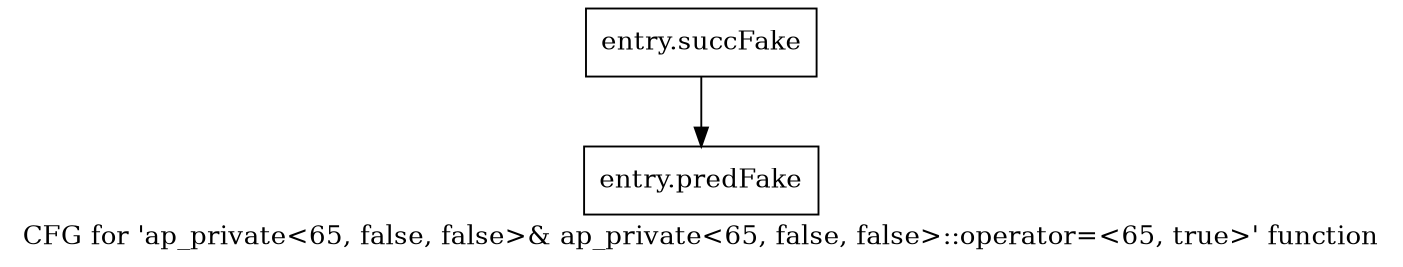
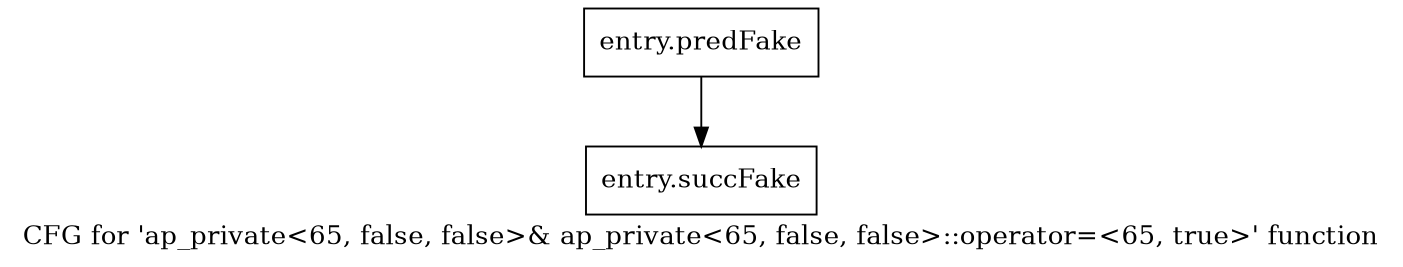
edge "entry.succFake" -> "entry.predFake": reversed
